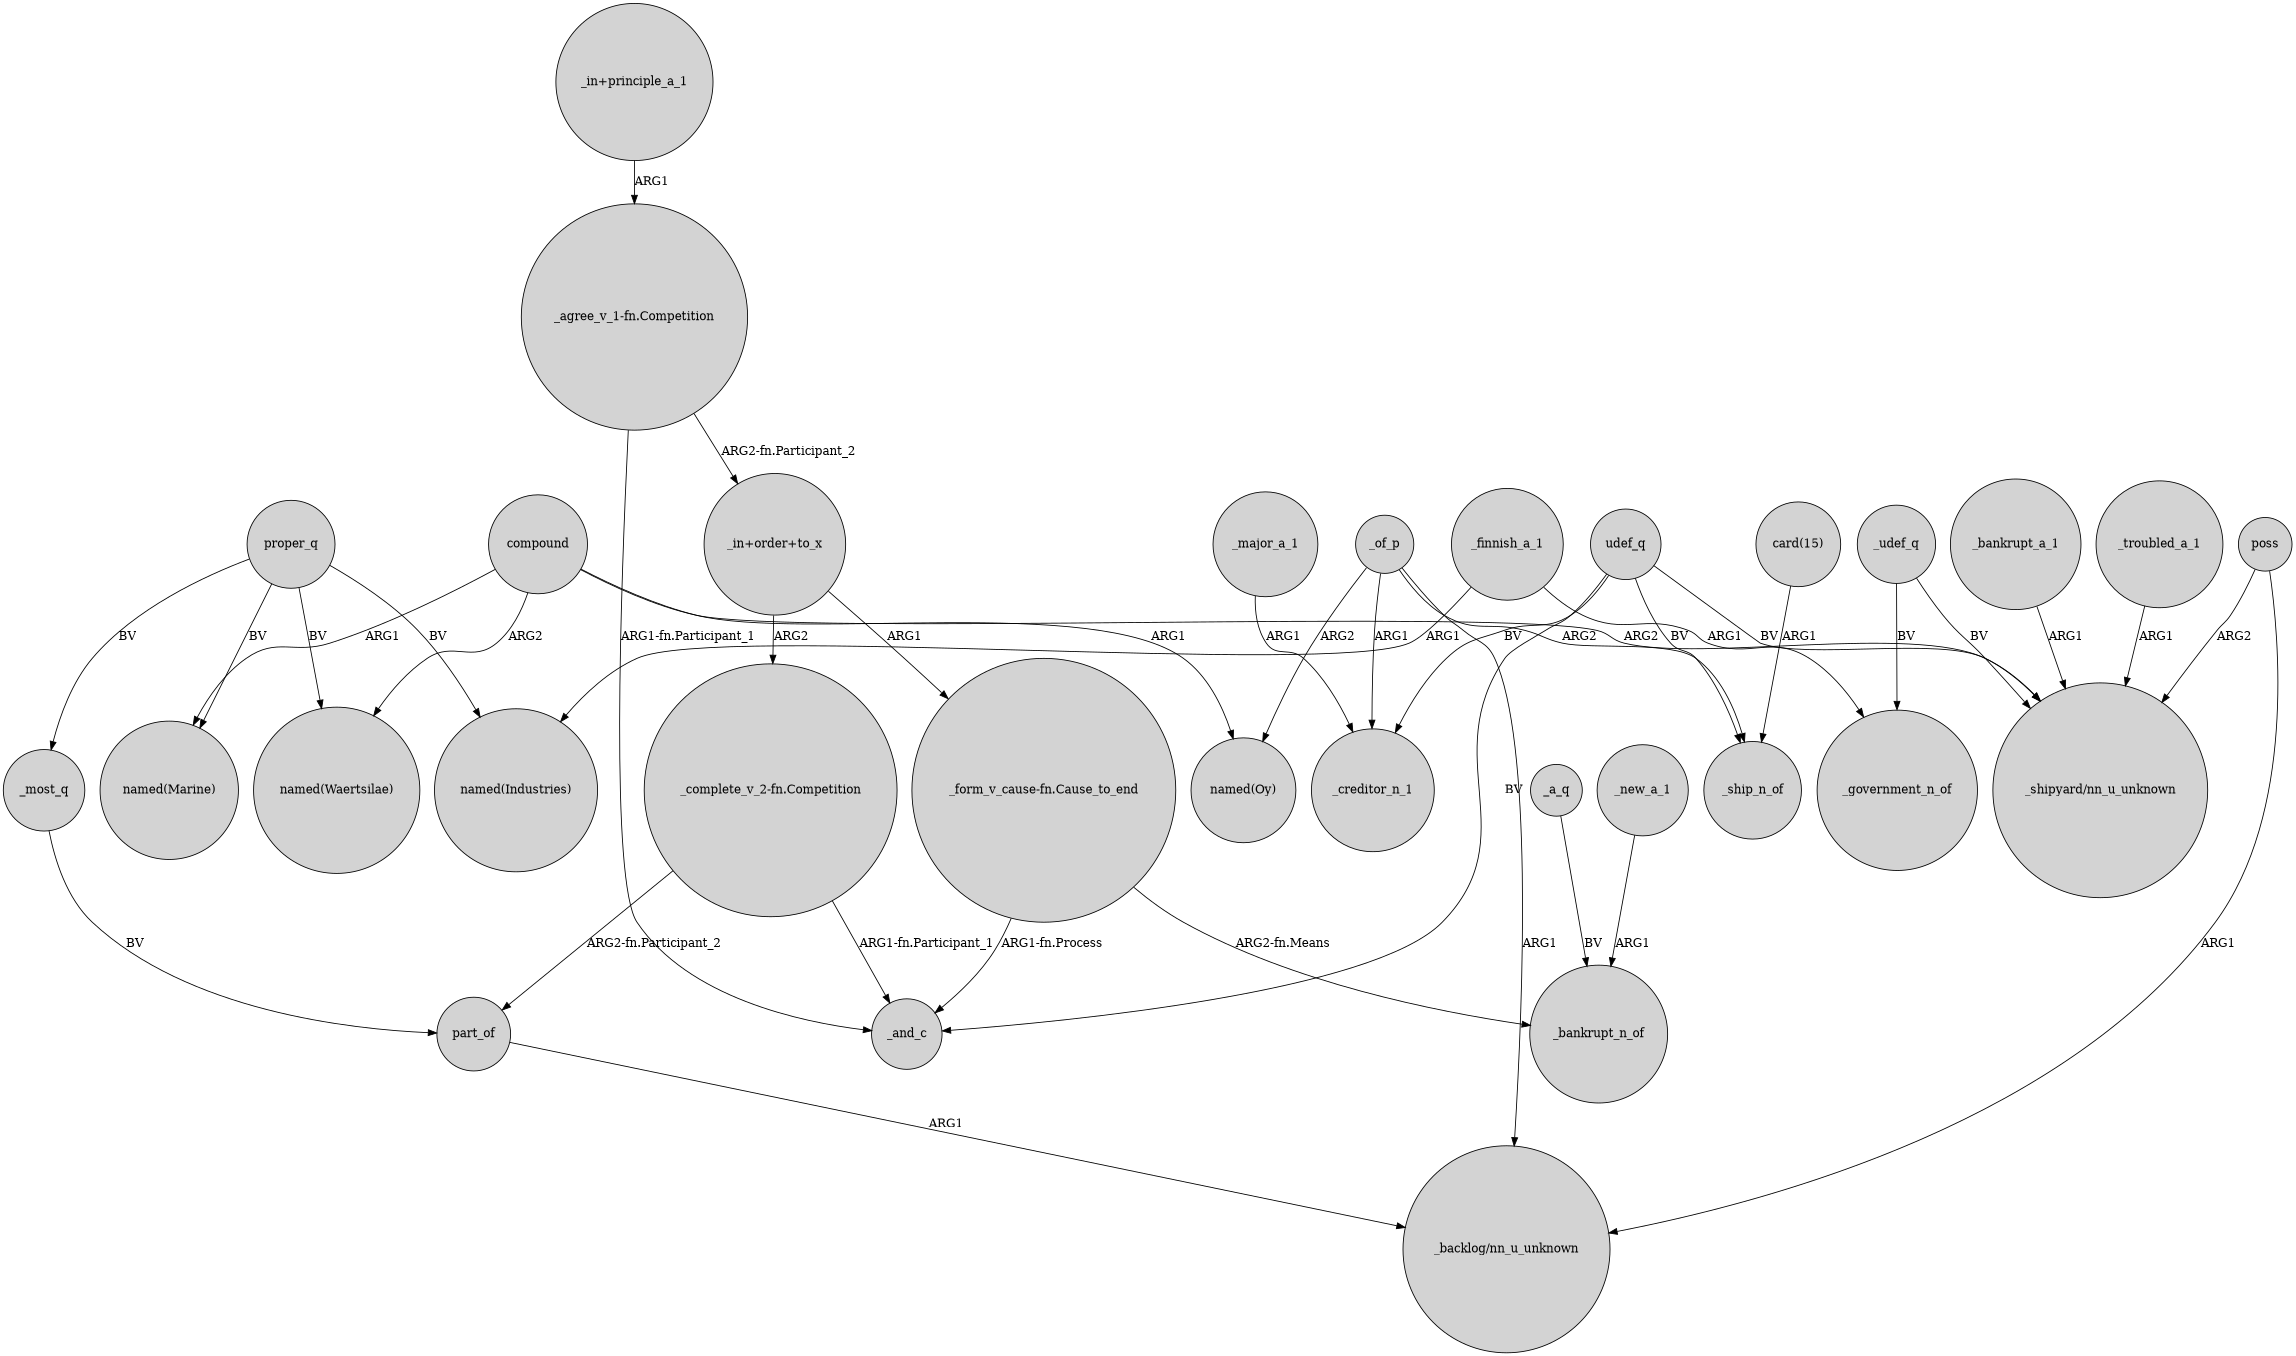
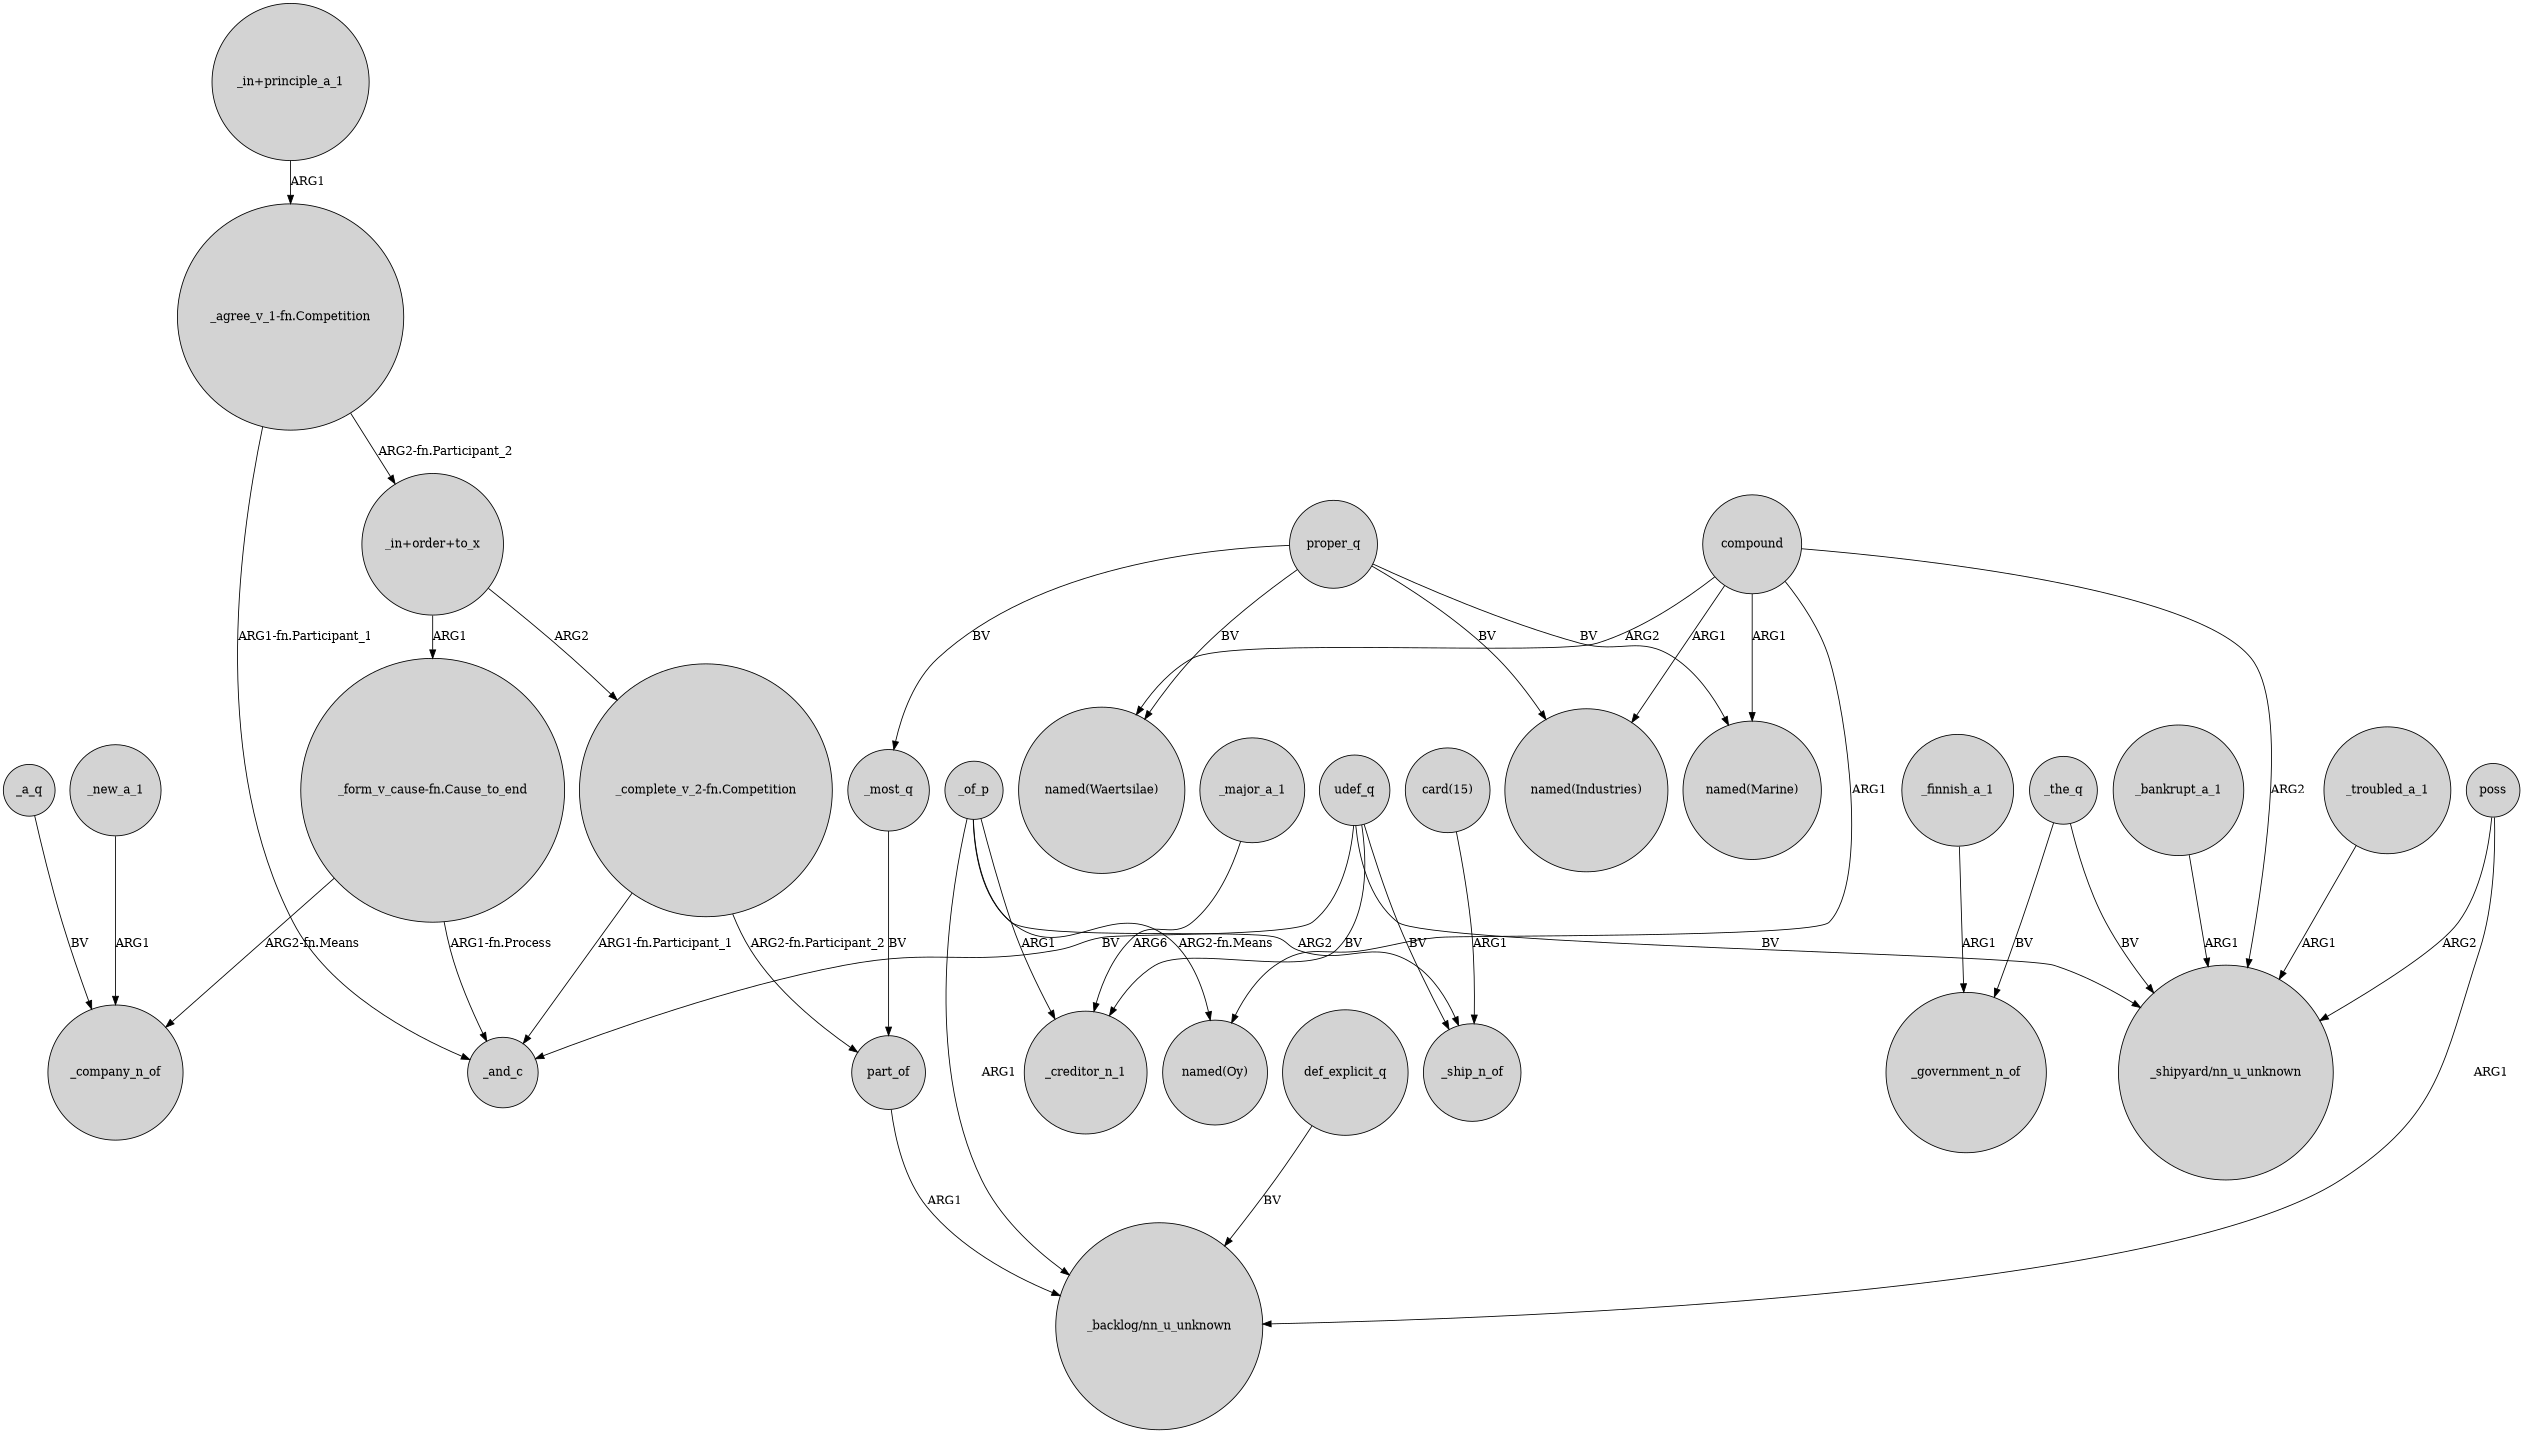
node "_udef_q": label "_udef_q" -> "_the_q"
edge "_major_a_1" -> "_creditor_n_1": label "ARG1" -> "ARG6"
edge "_of_p" -> "named(Oy)": label "ARG2" -> "ARG2-fn.Means"
edge "_finnish_a_1" -> "named(Industries)": now "compound" -> "named(Industries)"
node "_bankrupt_n_of": label "_bankrupt_n_of" -> "_company_n_of"
node "def_explicit_q": added
